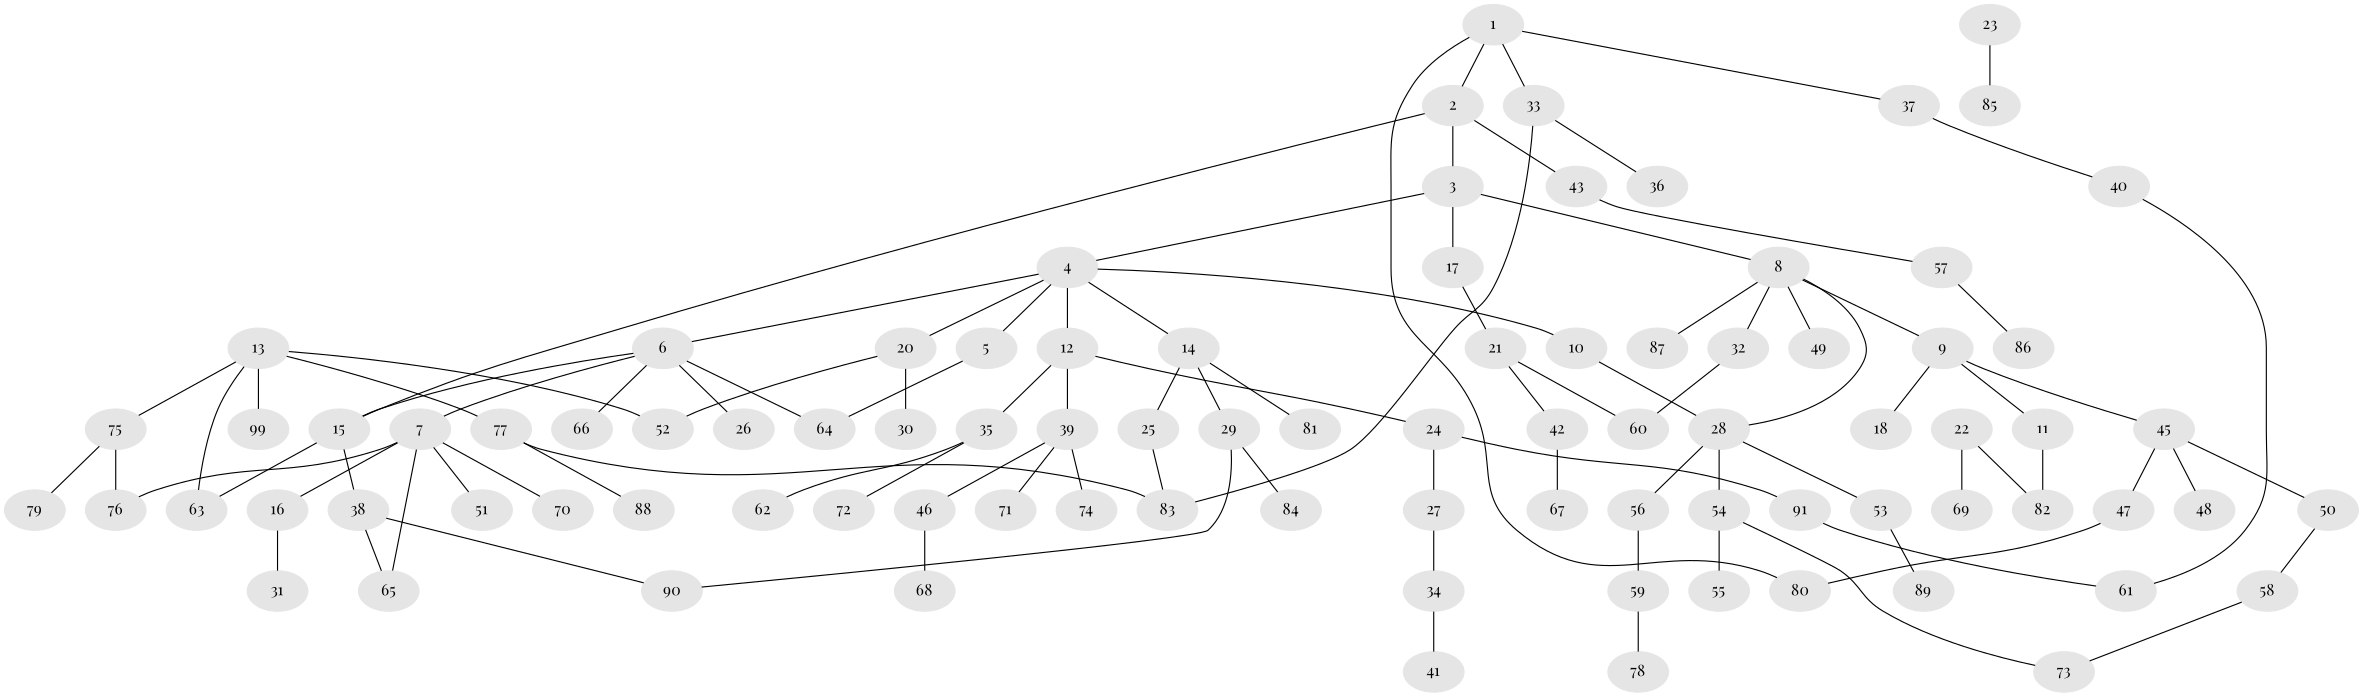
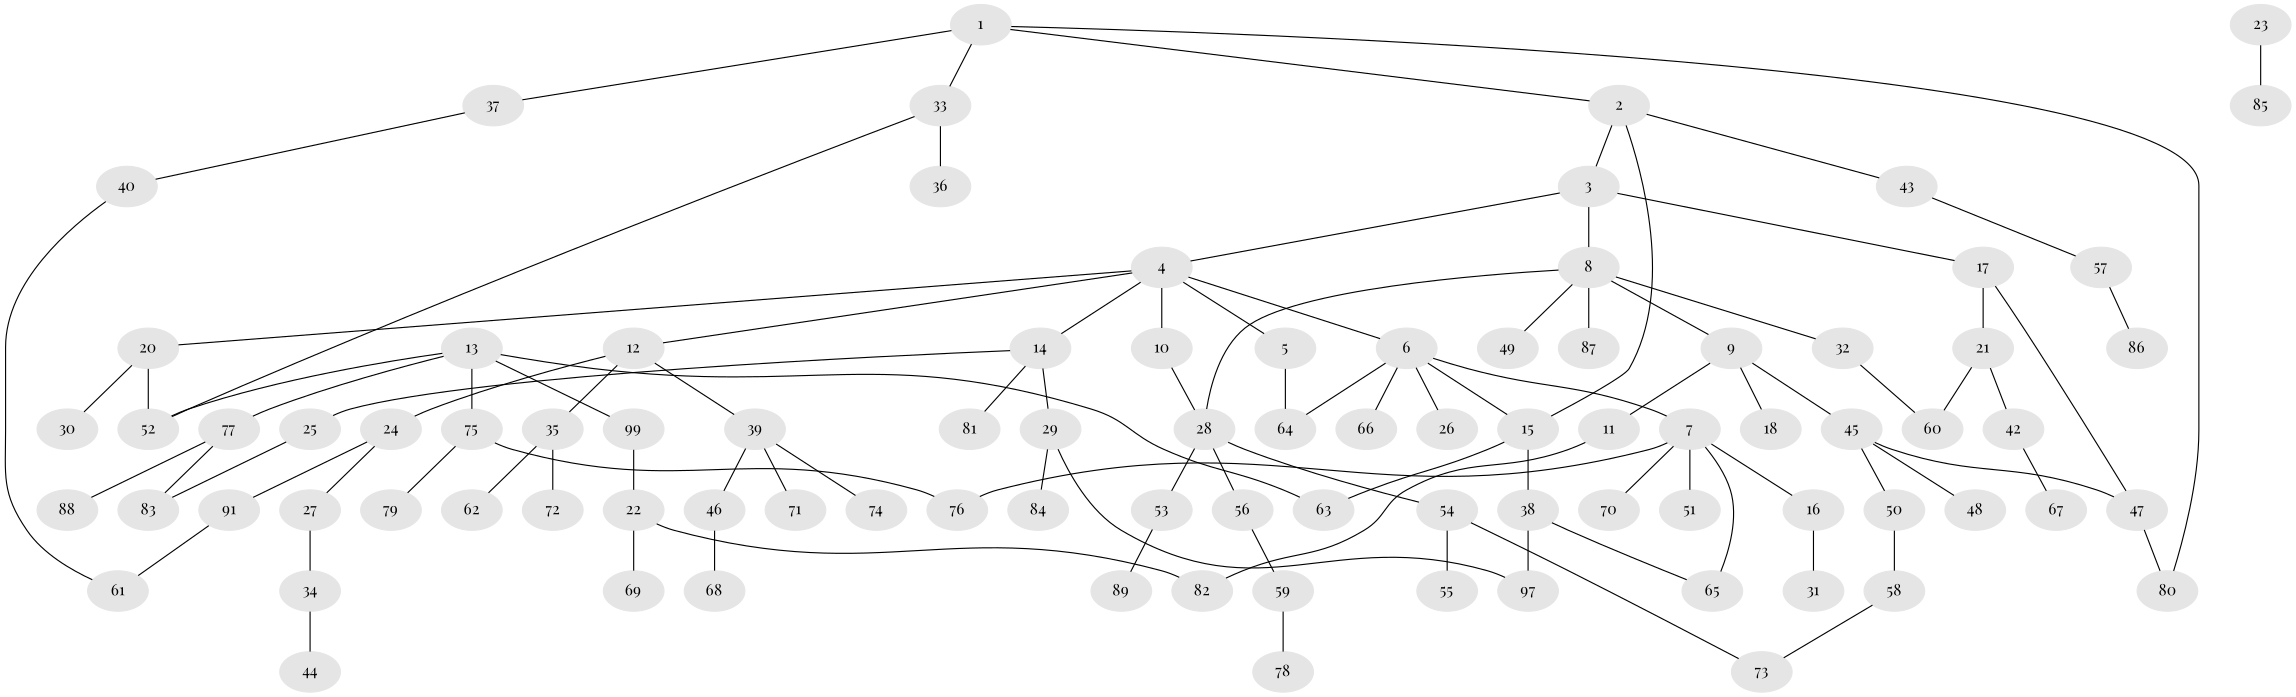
edge "33" -- "83": now "33" -- "52"
edge "17" -- "47": added
edge "99" -- "22": added
node "90": label "90" -> "97"
node "41": label "41" -> "44"
